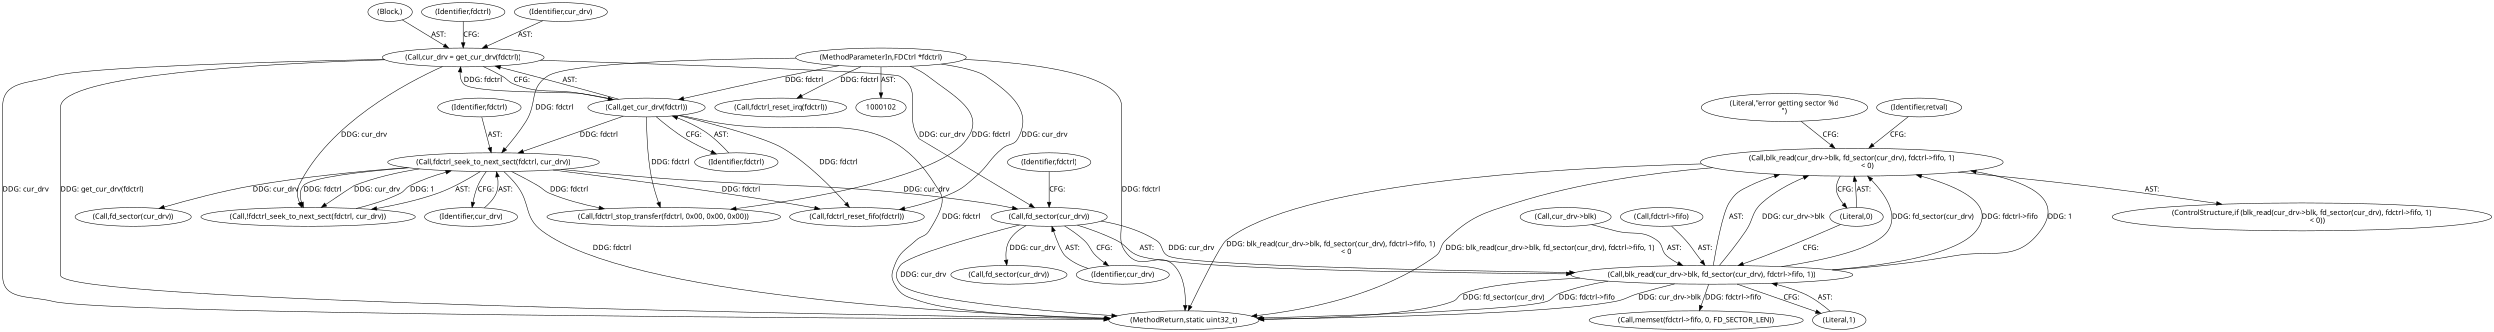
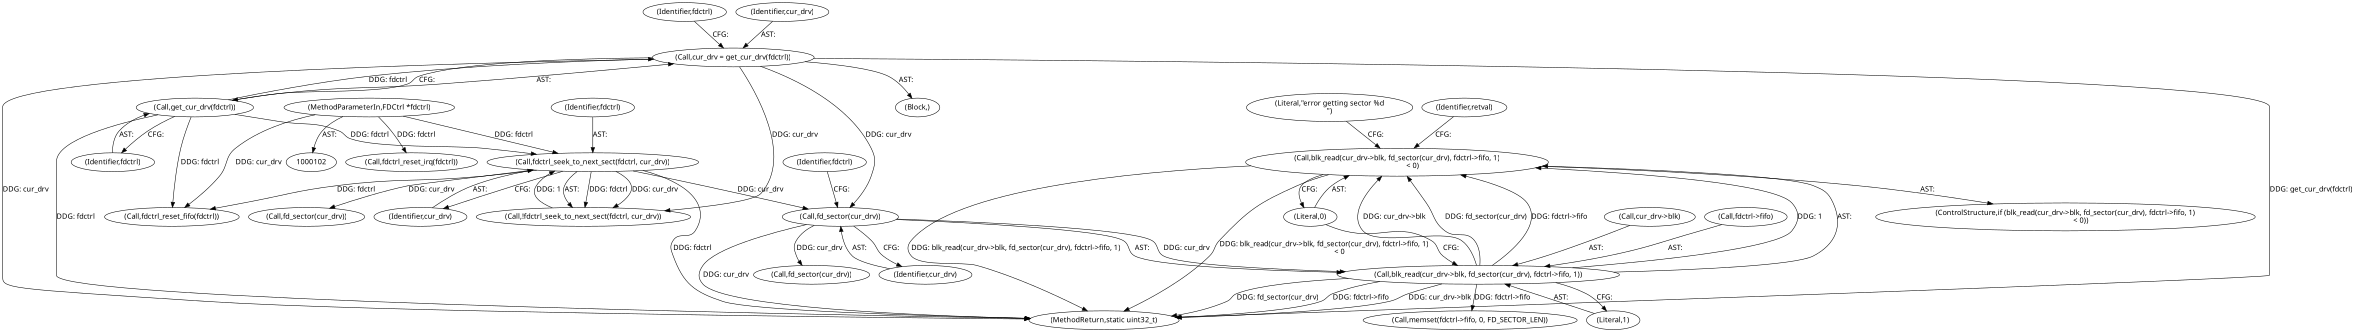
edge "(Block,)" -> "(Call,cur_drv = get_cur_drv(fdctrl))": reversed
edge "(MethodParameterIn,FDCtrl *fdctrl)" -> "(Call,get_cur_drv(fdctrl))": removed, label "DDG: fdctrl"
edge "(MethodParameterIn,FDCtrl *fdctrl)" -> "(MethodReturn,static uint32_t)": removed, label "DDG: fdctrl"
node "(Call,fdctrl_stop_transfer(fdctrl, 0x00, 0x00, 0x00))": removed
